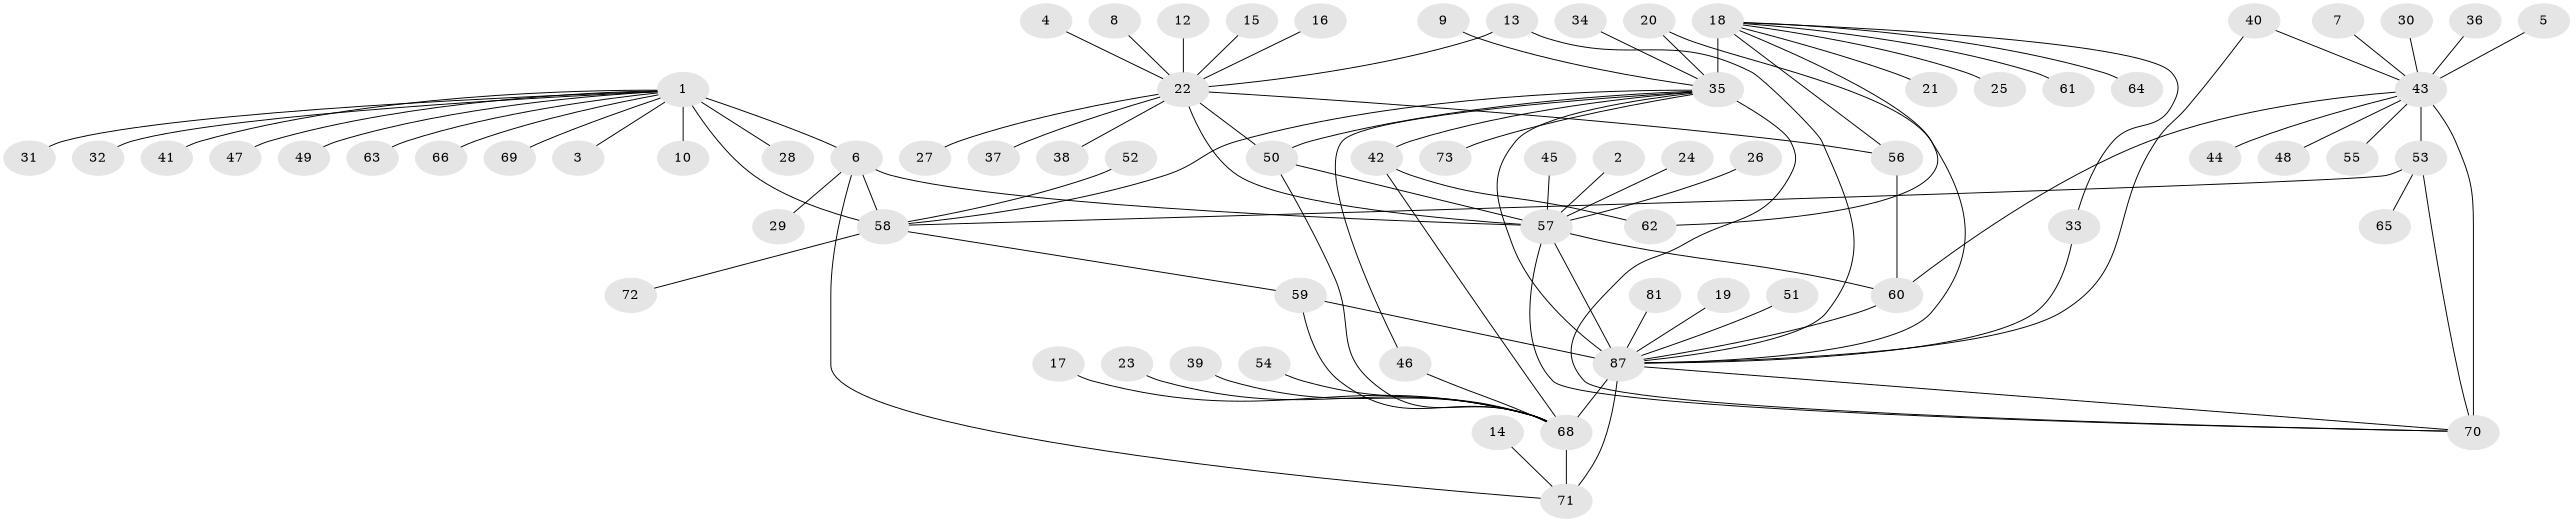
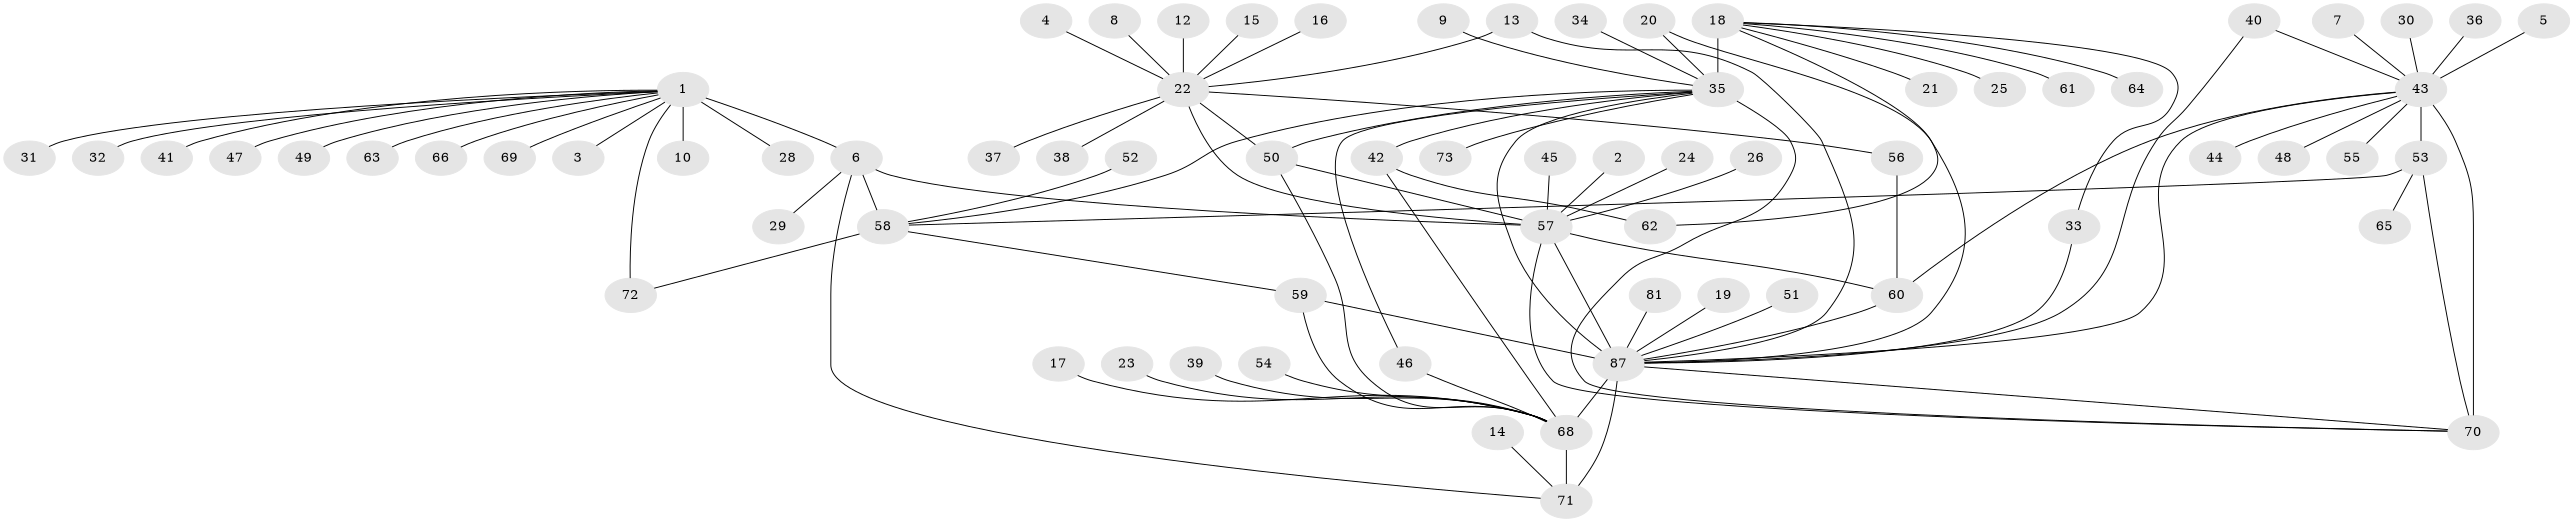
edge "18" -- "56": removed
node "27": removed
edge "1" -- "58": now "1" -- "72"
edge "43" -- "87": added
